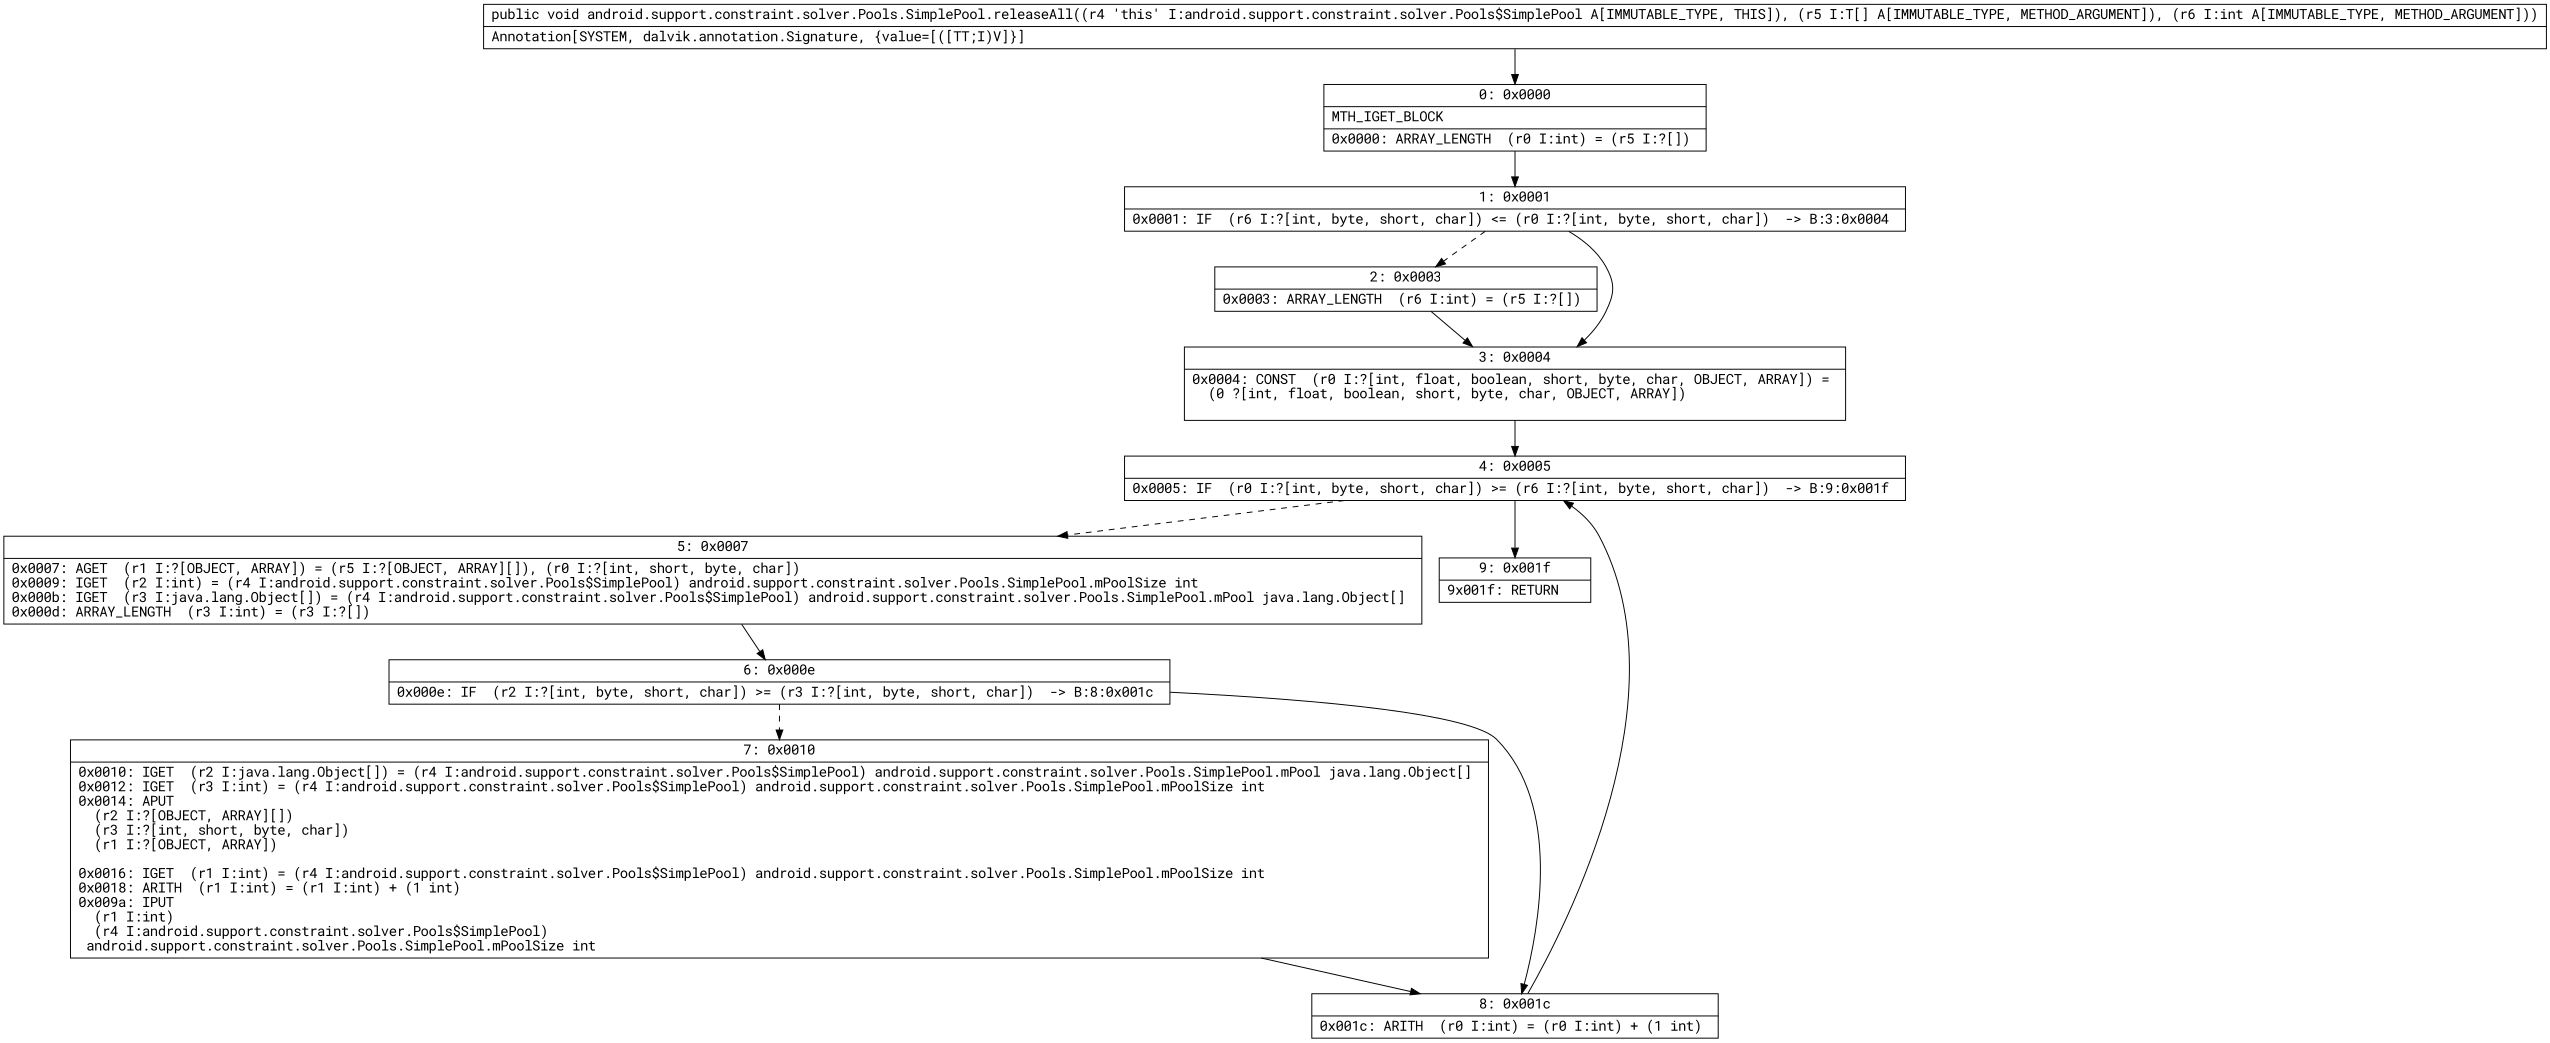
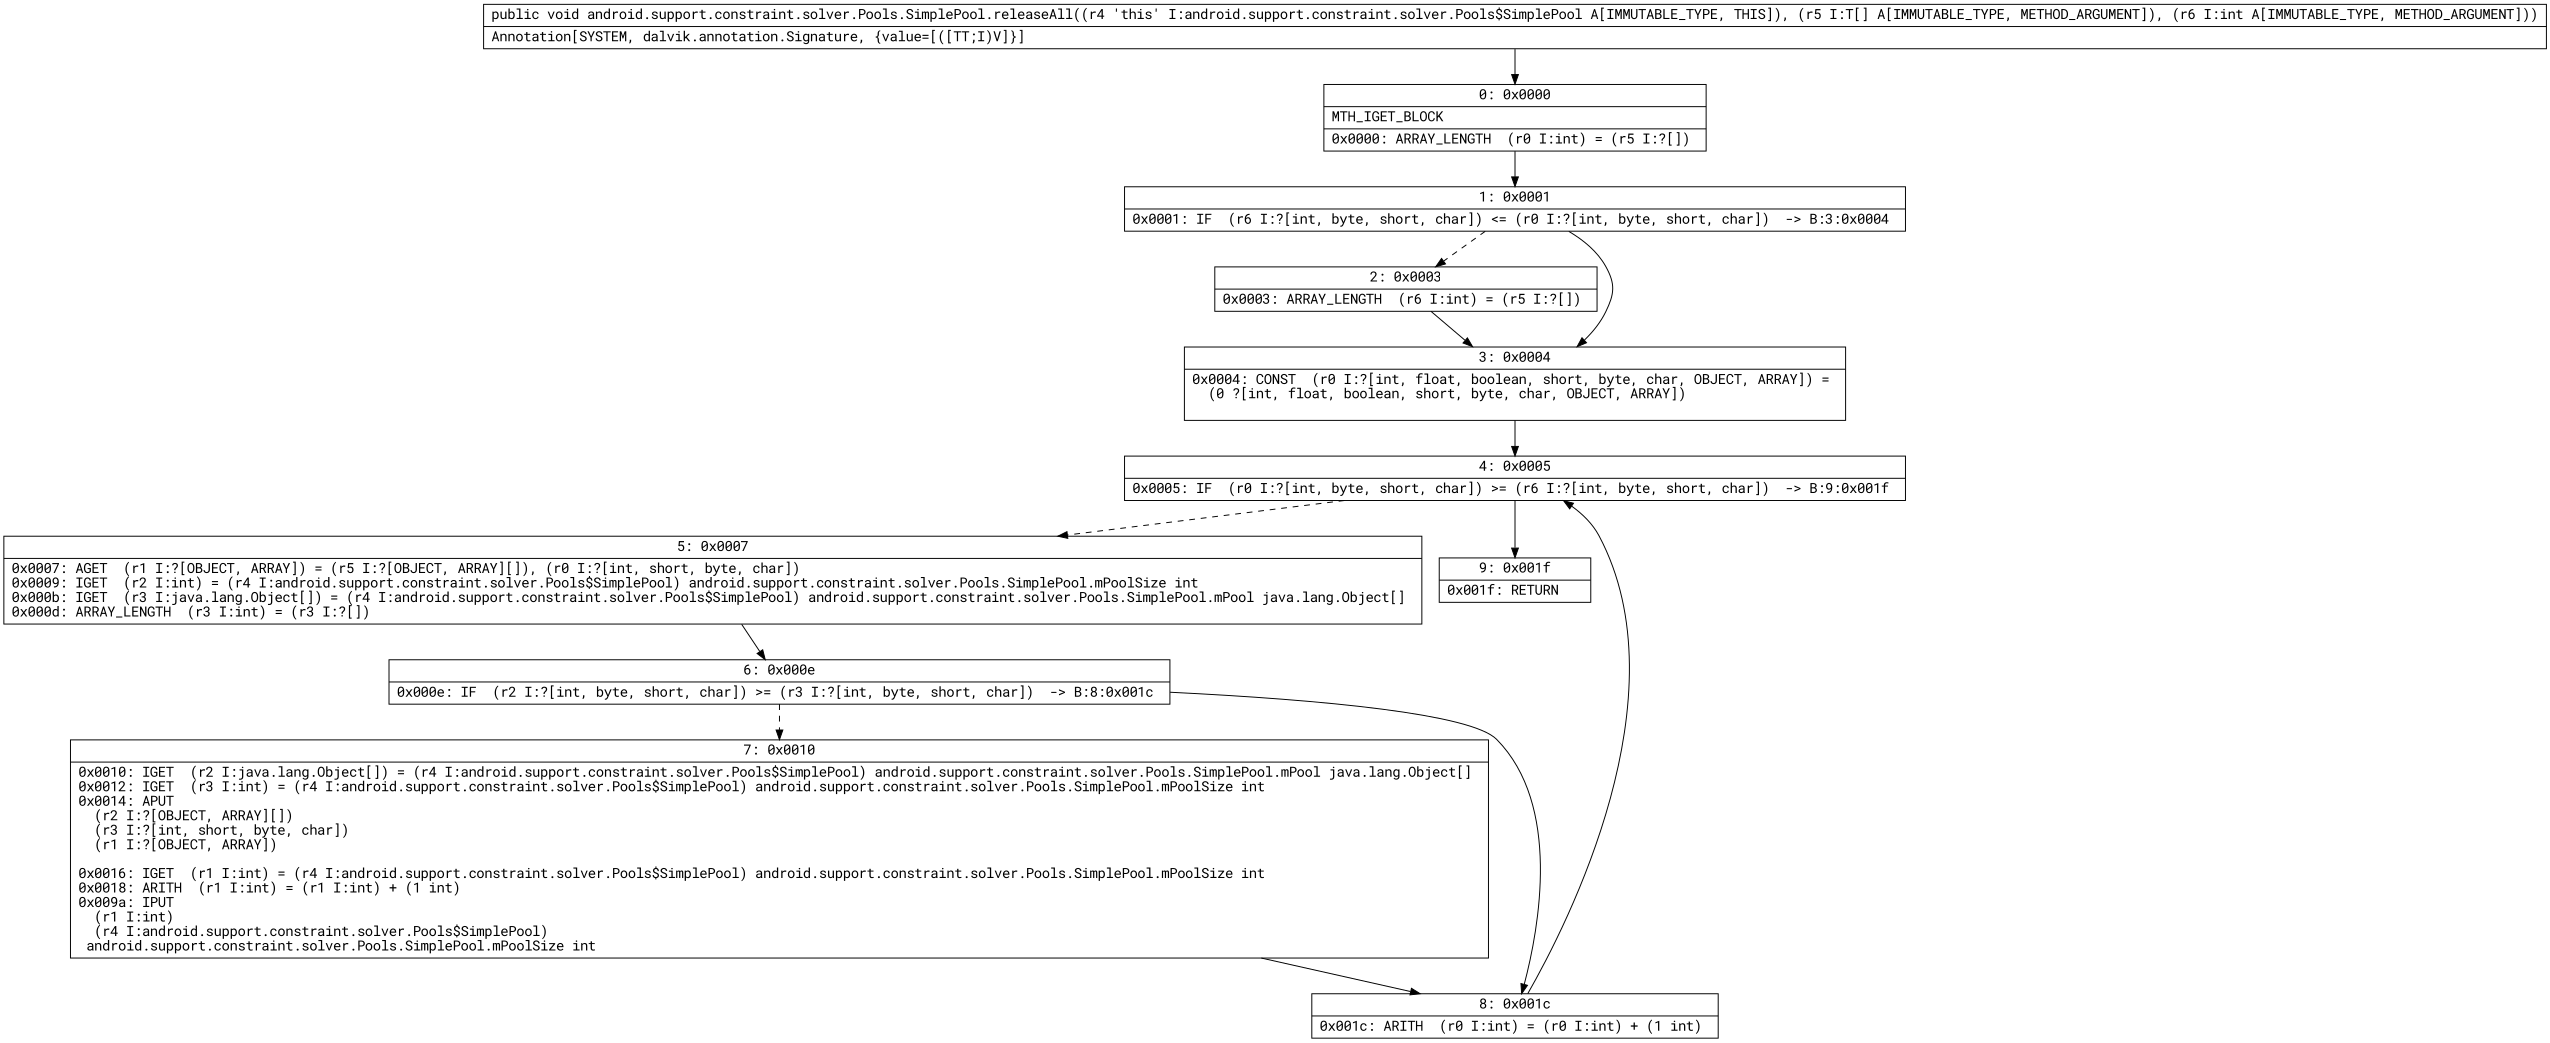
node "9: 0x001f": text "9x001f: RETURN" -> "0x001f: RETURN"
